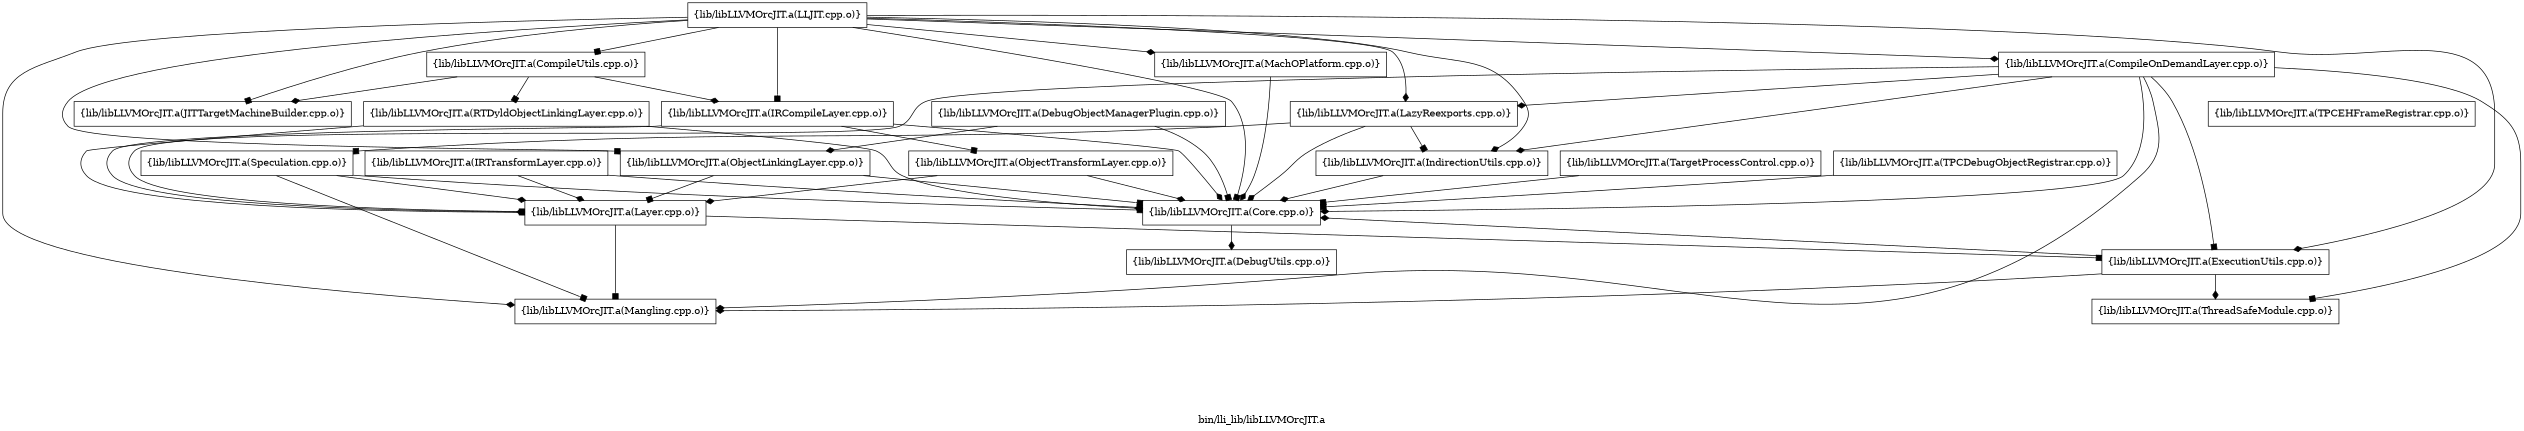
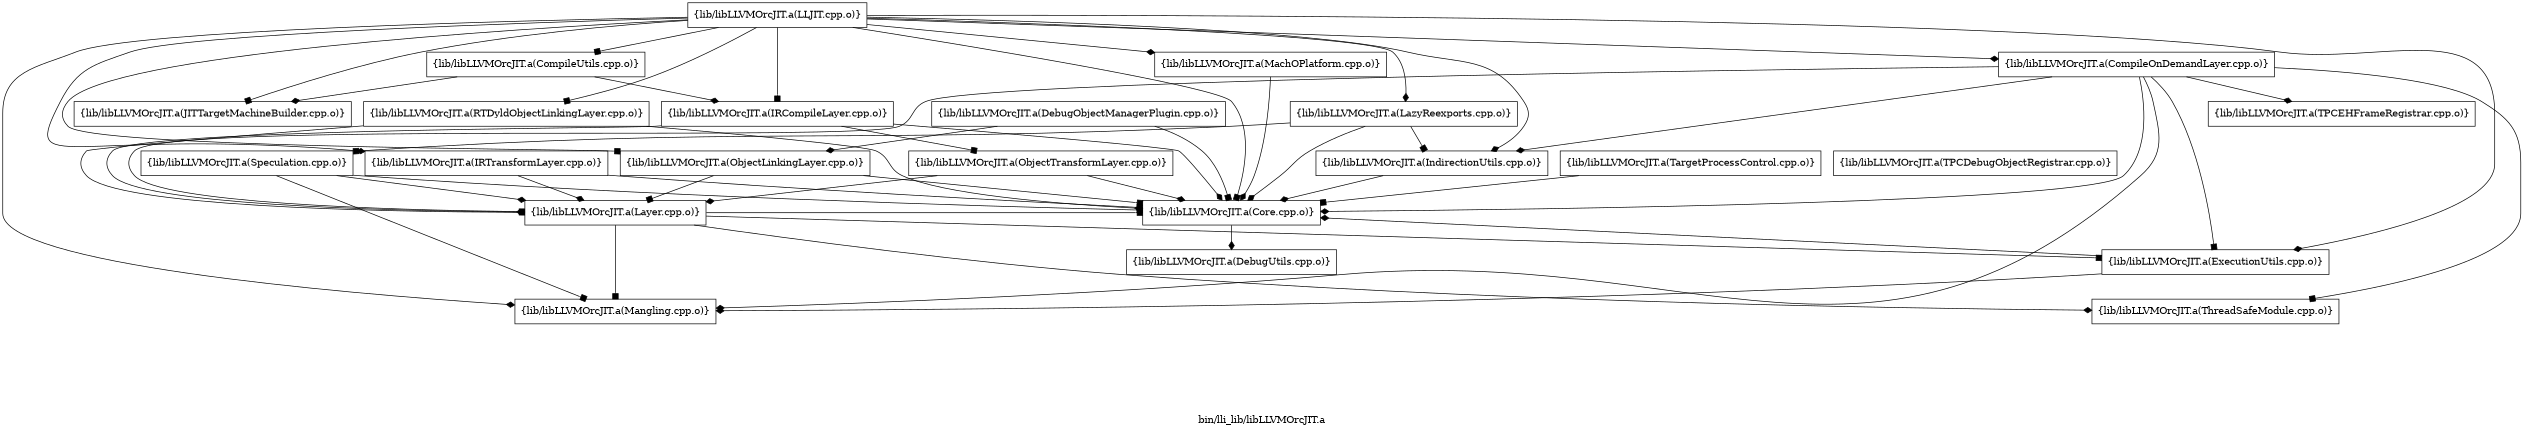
edge "{lib/libLLVMOrcJIT.a(LLJIT.cpp.o)}" -> "{lib/libLLVMOrcJIT.a(IRTransformLayer.cpp.o)}": added
edge "{lib/libLLVMOrcJIT.a(CompileUtils.cpp.o)}" -> "{lib/libLLVMOrcJIT.a(RTDyldObjectLinkingLayer.cpp.o)}": now "{lib/libLLVMOrcJIT.a(LLJIT.cpp.o)}" -> "{lib/libLLVMOrcJIT.a(RTDyldObjectLinkingLayer.cpp.o)}"
edge "{lib/libLLVMOrcJIT.a(CompileOnDemandLayer.cpp.o)}" -> "{lib/libLLVMOrcJIT.a(LazyReexports.cpp.o)}": now "{lib/libLLVMOrcJIT.a(CompileOnDemandLayer.cpp.o)}" -> "{lib/libLLVMOrcJIT.a(TPCEHFrameRegistrar.cpp.o)}"
edge "{lib/libLLVMOrcJIT.a(TPCDebugObjectRegistrar.cpp.o)}" -> "{lib/libLLVMOrcJIT.a(Core.cpp.o)}": now "{lib/libLLVMOrcJIT.a(Layer.cpp.o)}" -> "{lib/libLLVMOrcJIT.a(Core.cpp.o)}"
edge "{lib/libLLVMOrcJIT.a(ExecutionUtils.cpp.o)}" -> "{lib/libLLVMOrcJIT.a(ThreadSafeModule.cpp.o)}": now "{lib/libLLVMOrcJIT.a(Layer.cpp.o)}" -> "{lib/libLLVMOrcJIT.a(ThreadSafeModule.cpp.o)}"
